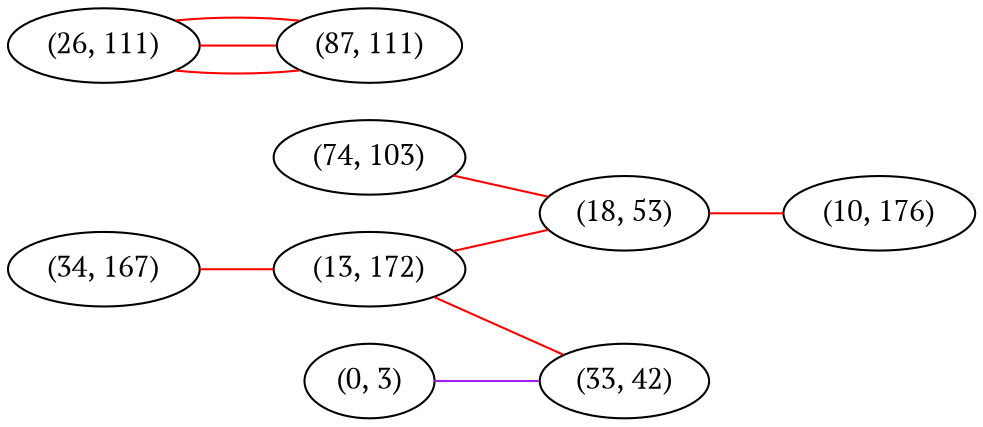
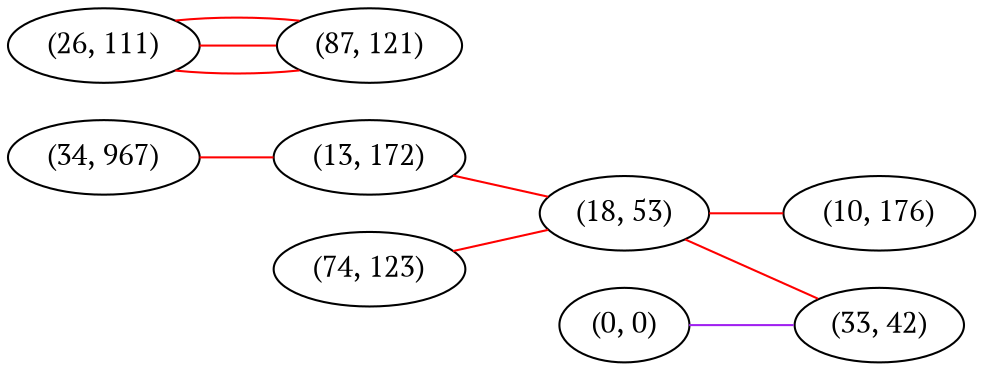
node "(87, 111)": label "(87, 111)" -> "(87, 121)"
node "(74, 103)": label "(74, 103)" -> "(74, 123)"
node "(34, 167)": label "(34, 167)" -> "(34, 967)"
edge "(13, 172)" -- "(33, 42)": now "(18, 53)" -- "(33, 42)"
node "(0, 3)": label "(0, 3)" -> "(0, 0)"
